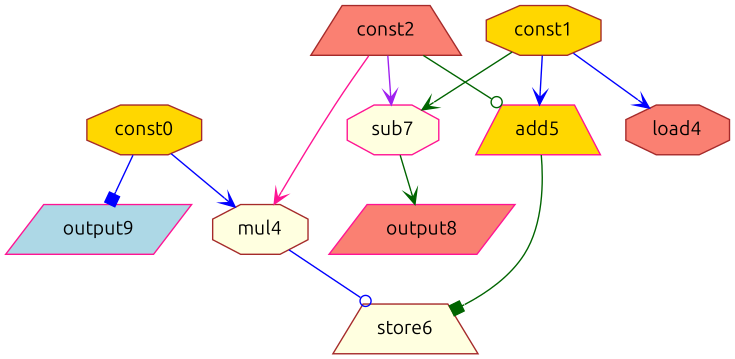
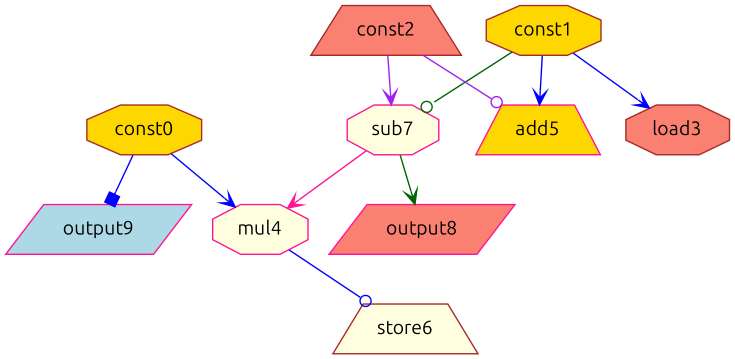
edge "const2" -> "add5": color darkgreen -> purple
edge "const1" -> "sub7": arrowhead vee -> odot
edge "const2" -> "mul4": now "sub7" -> "mul4"
node "load4": label "load4" -> "load3"
node "mul4": color brown -> deeppink
edge "add5" -> "store6": removed
